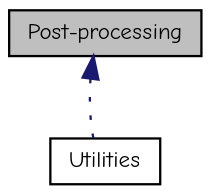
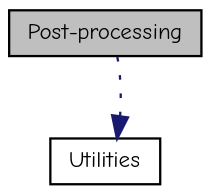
edge "Utilities" -> "Post-processing": reversed
